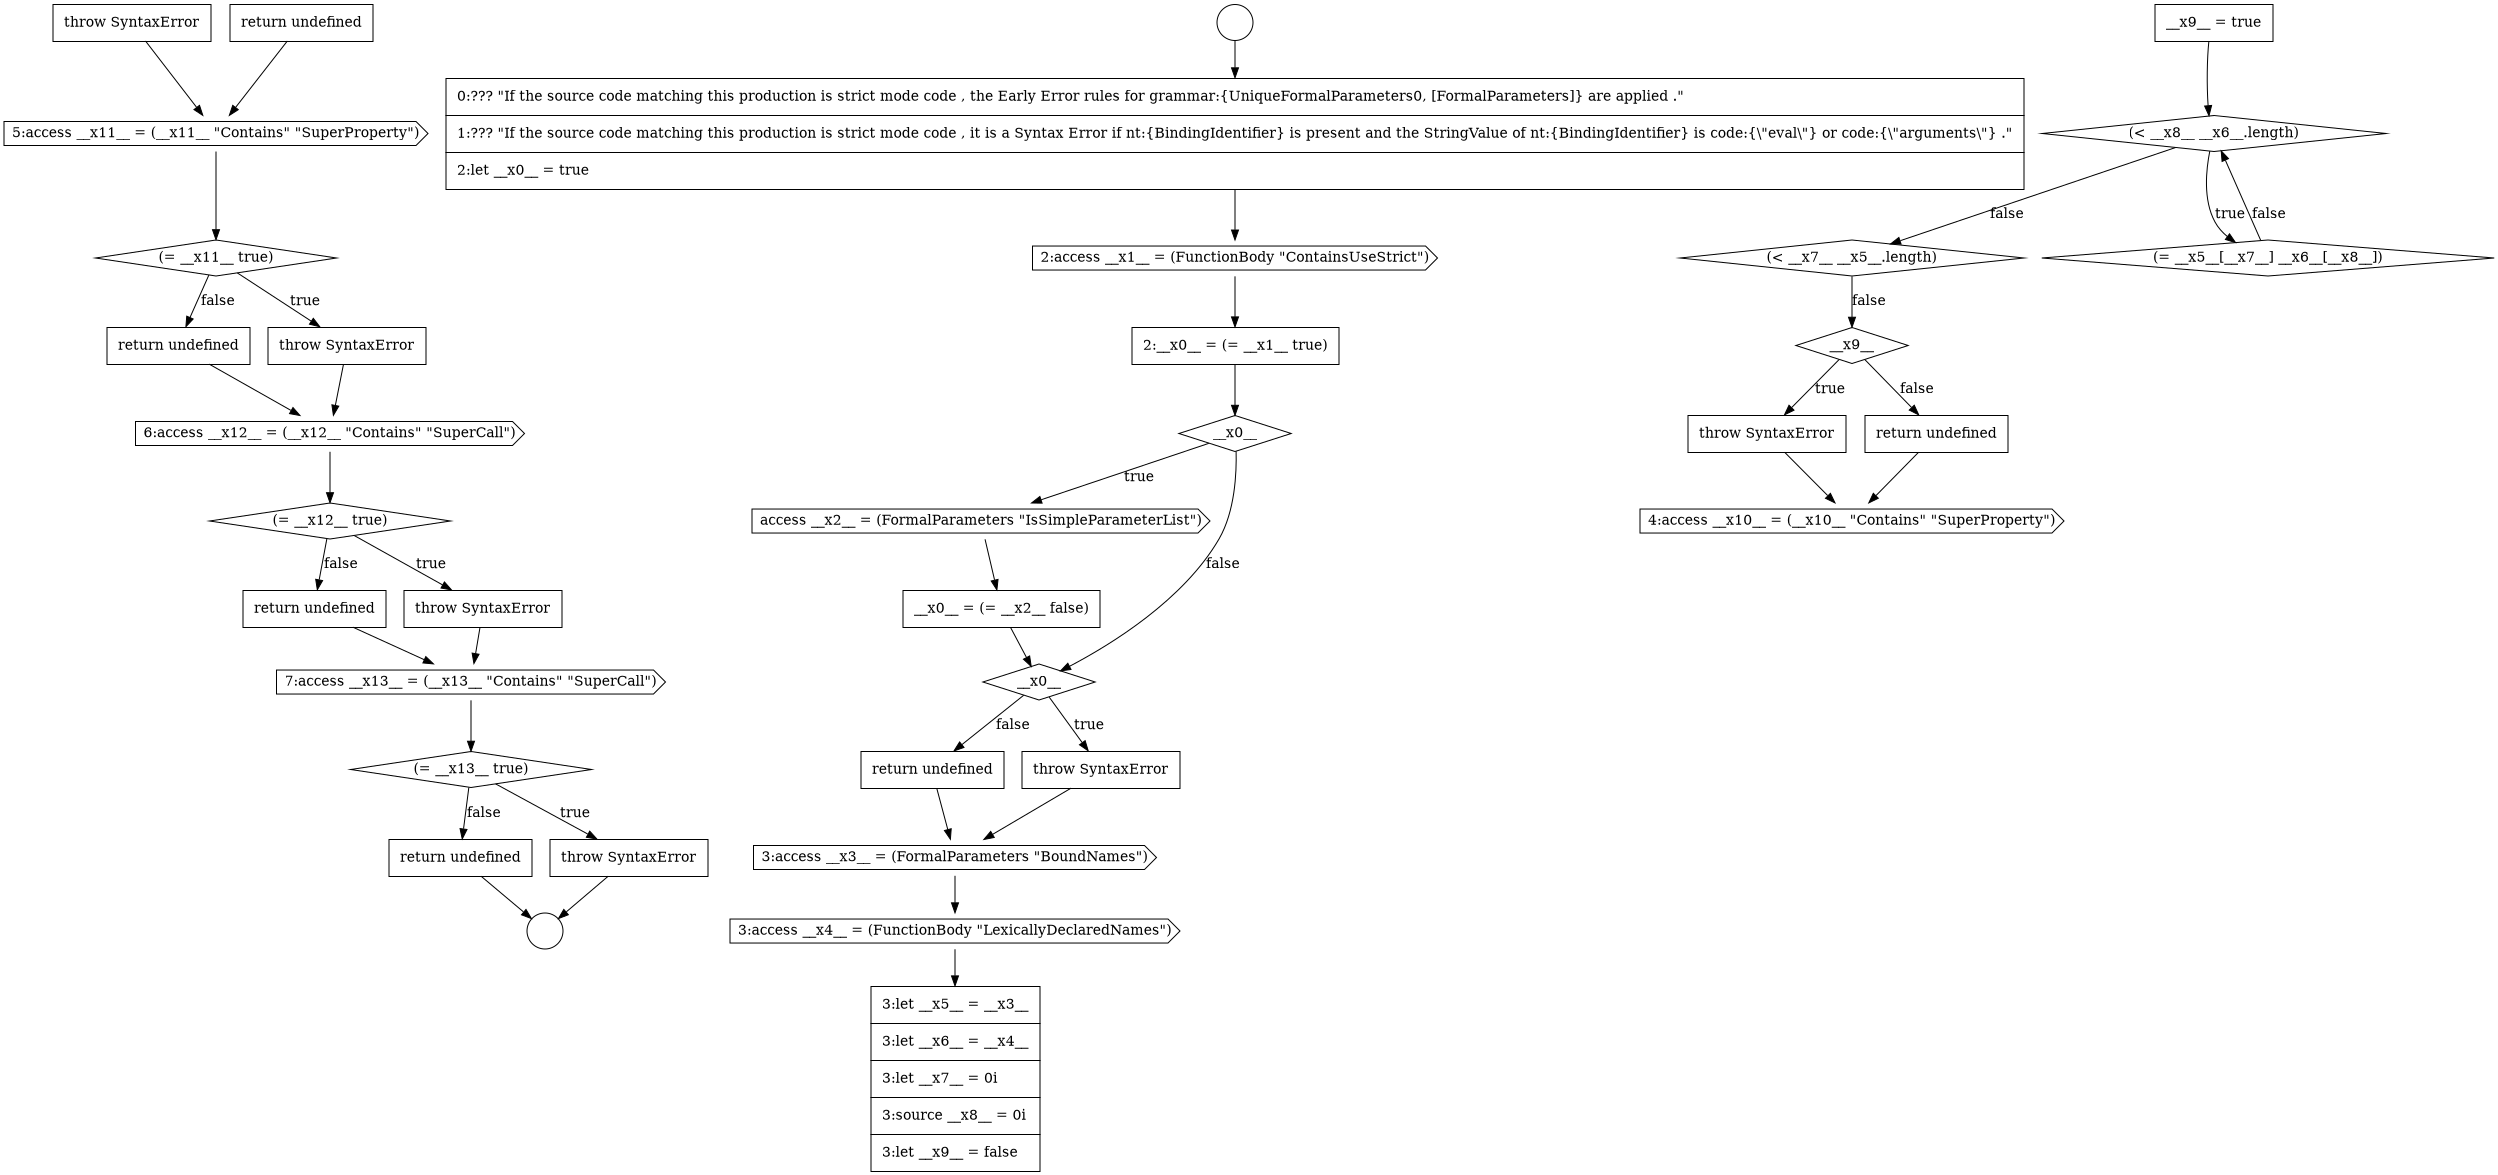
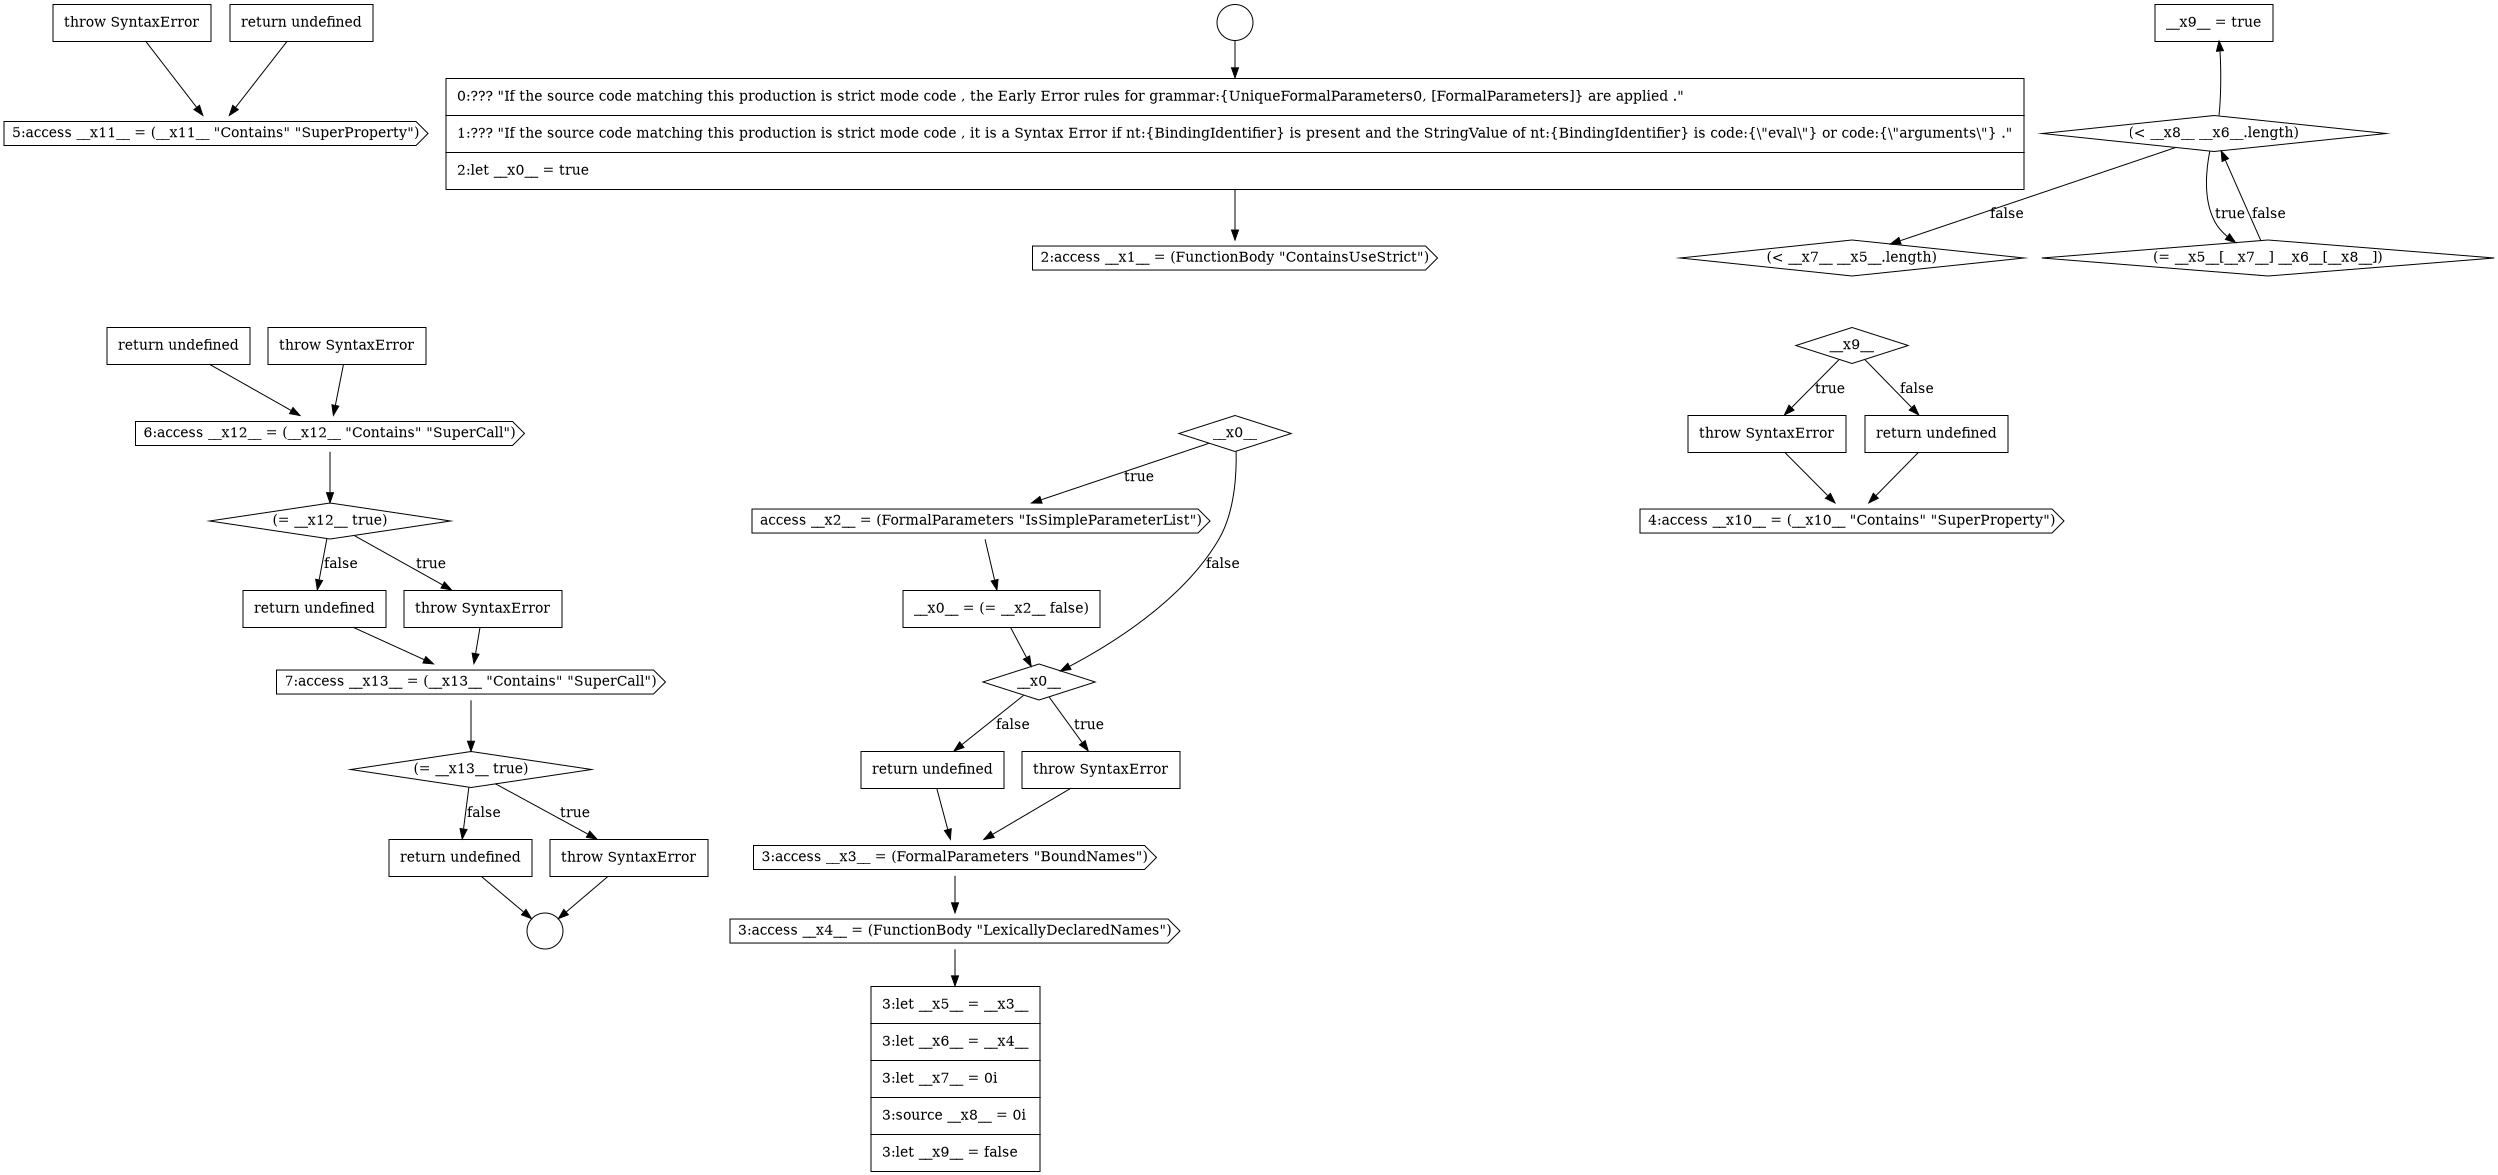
edge "__x9__ = true" -> "(< __x8__ __x6__.length)": reversed
node "(= __x11__ true)": removed
edge "(< __x7__ __x5__.length)" -> "__x9__": removed, label "false"
node "2:__x0__ = (= __x1__ true)": removed
